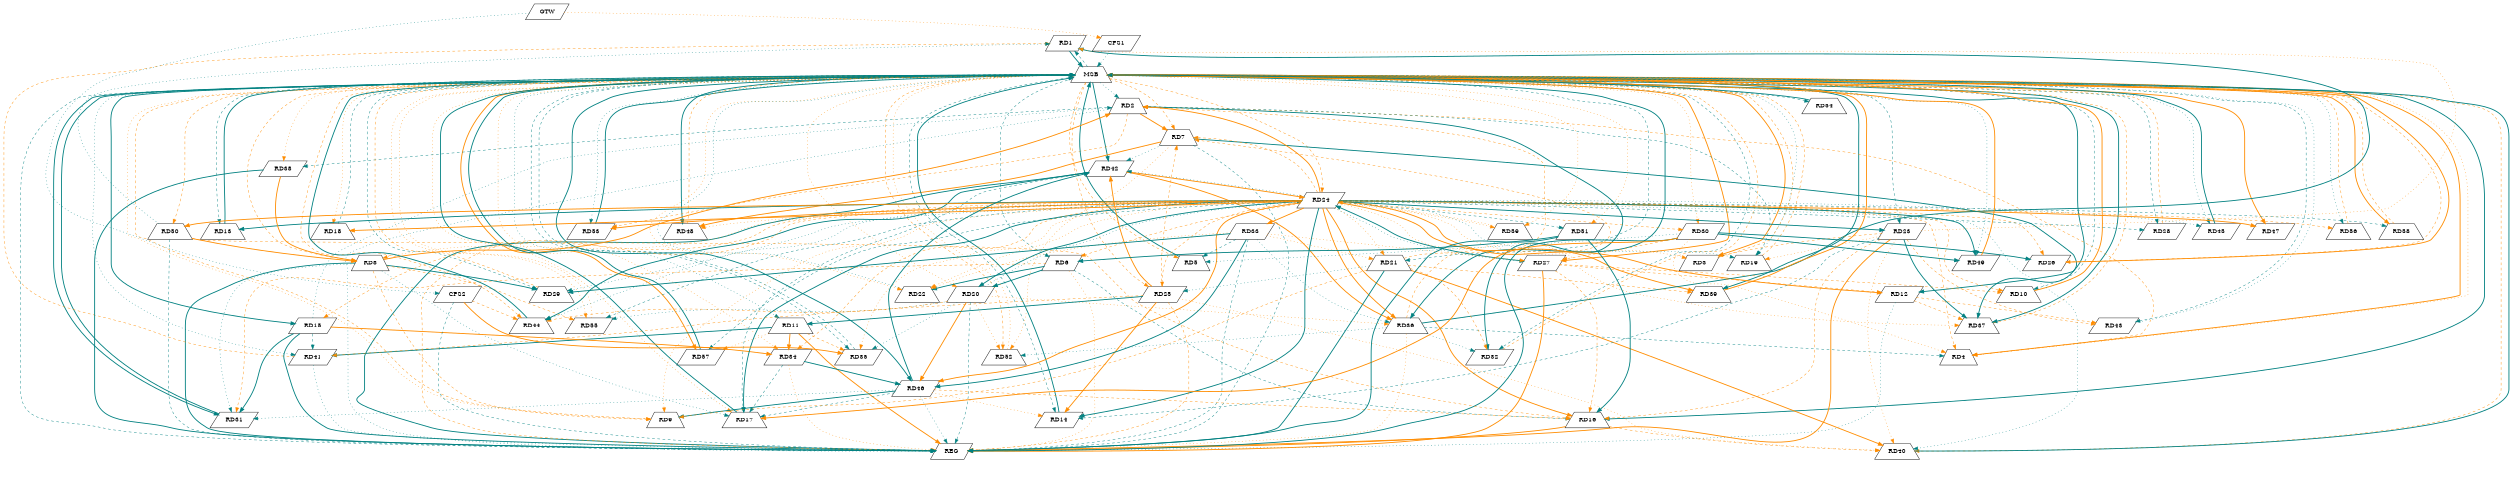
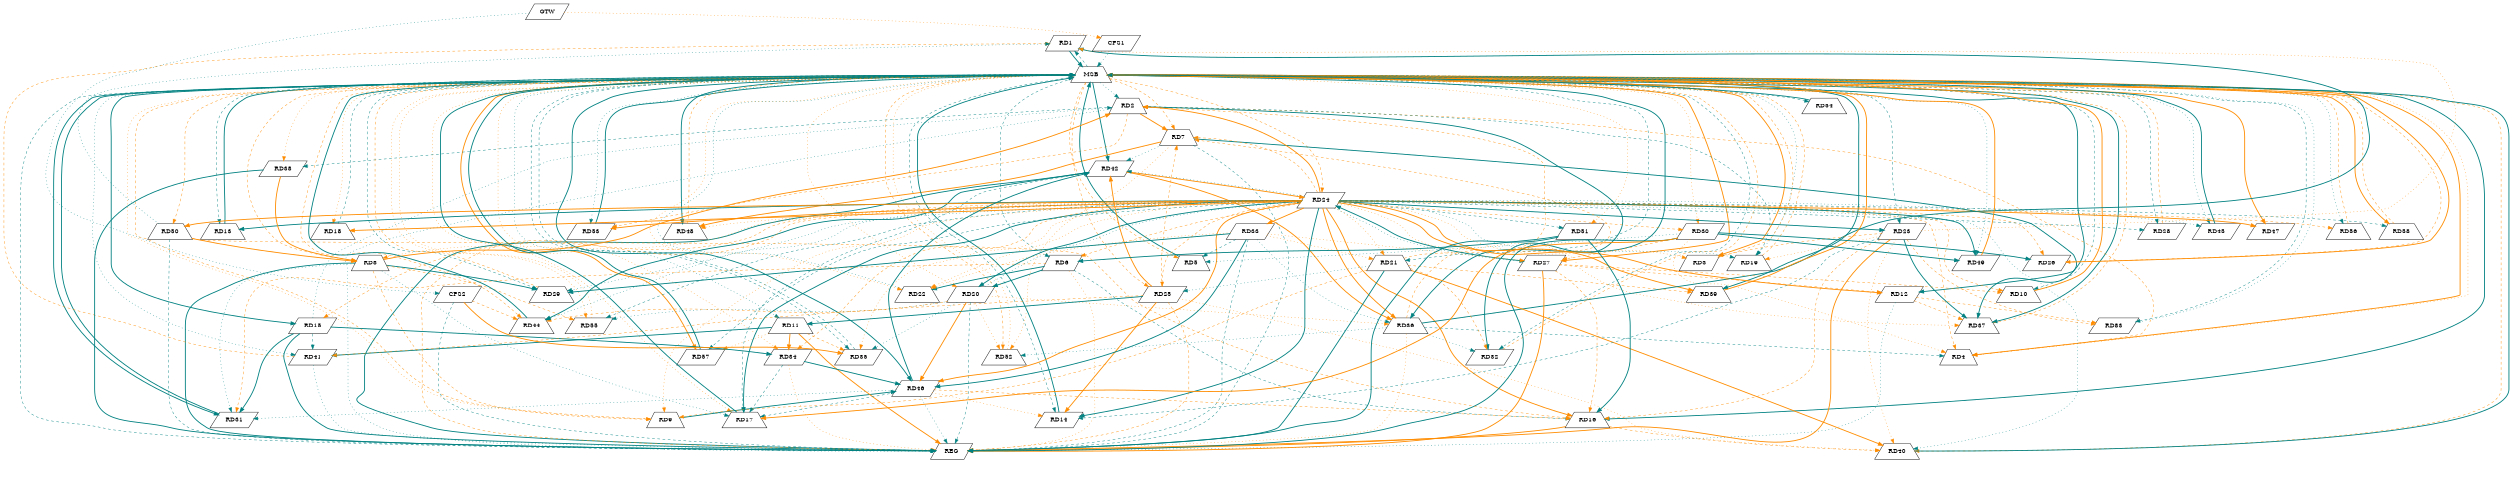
node "RD59": removed
node "RD43": label "RD43" -> "RD83"
edge "RD15" -> "RD34": color darkorange -> teal
edge "RD46" -> "RD9": reversed
